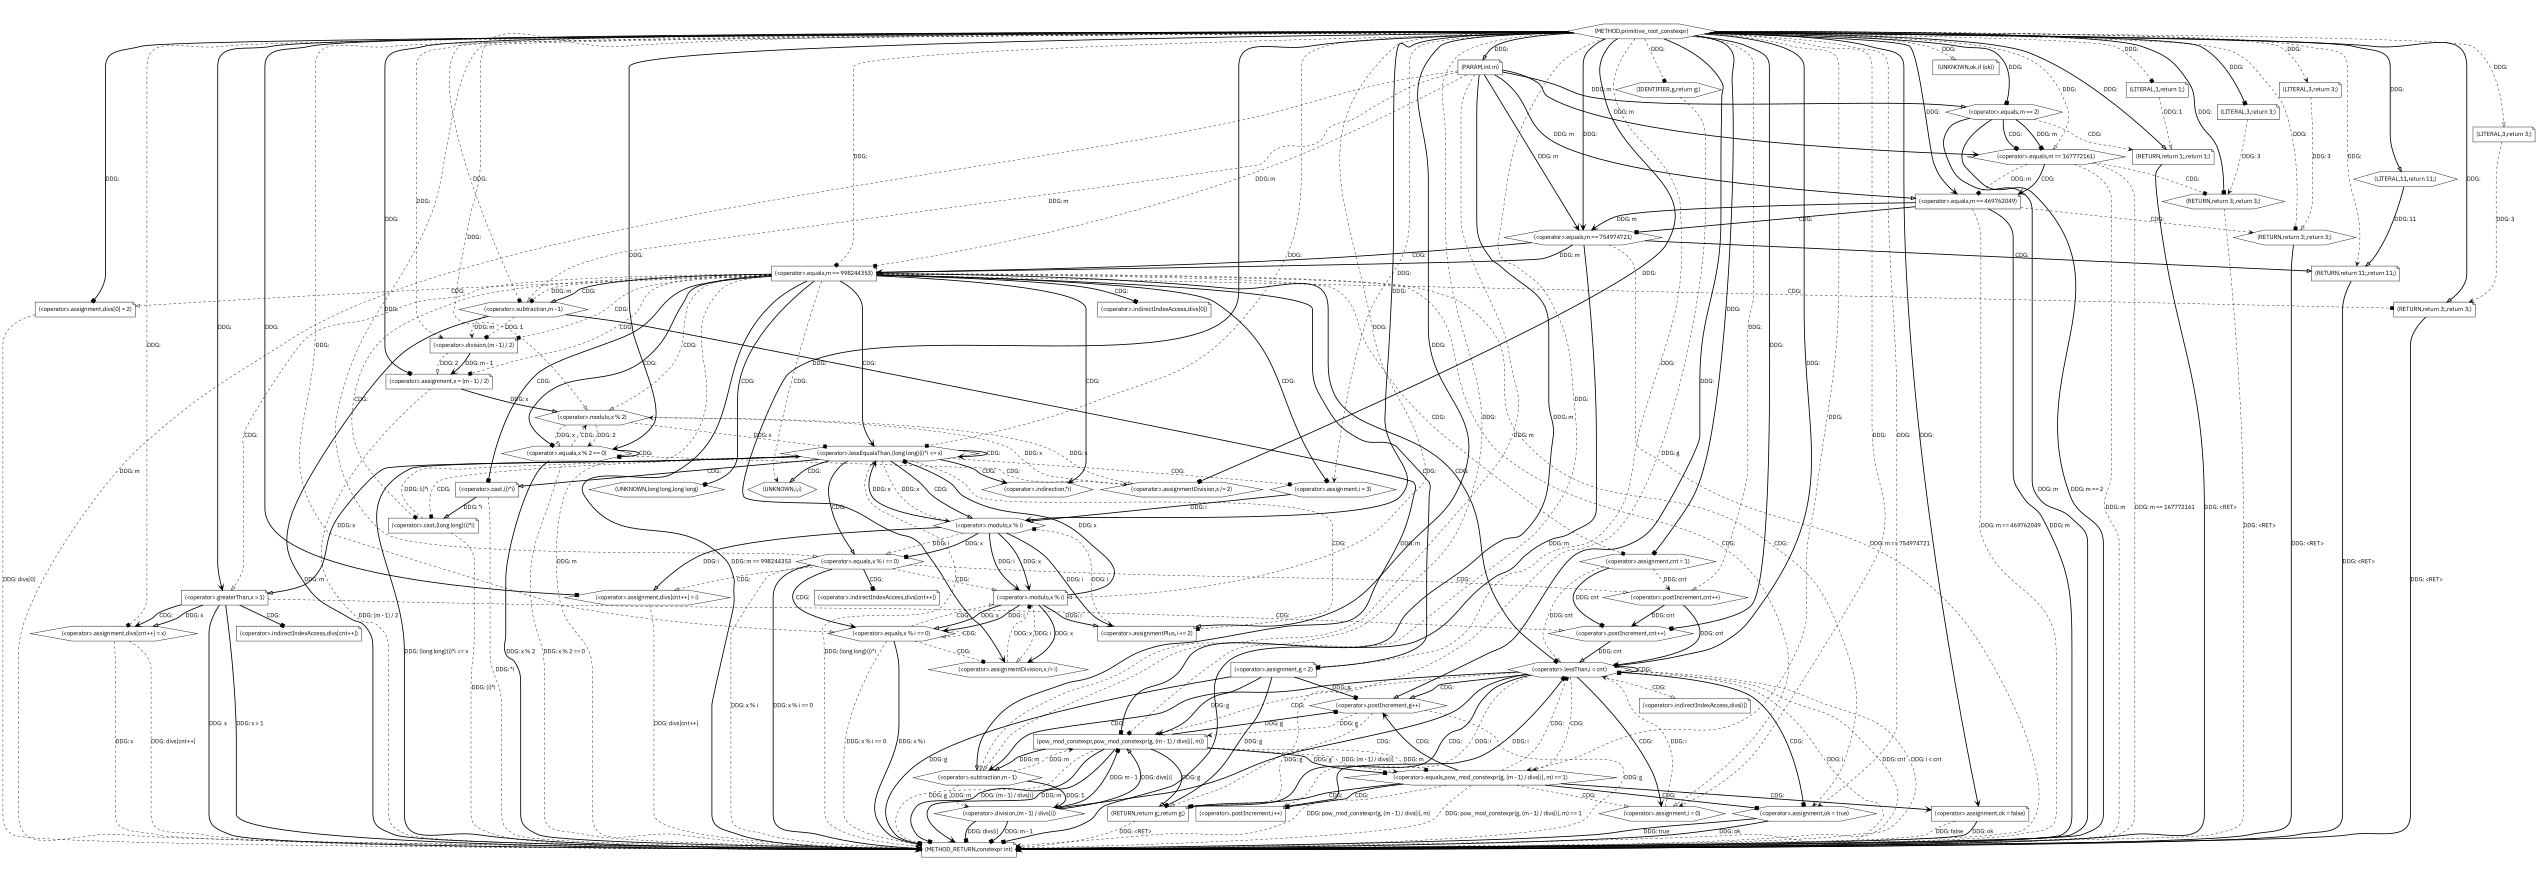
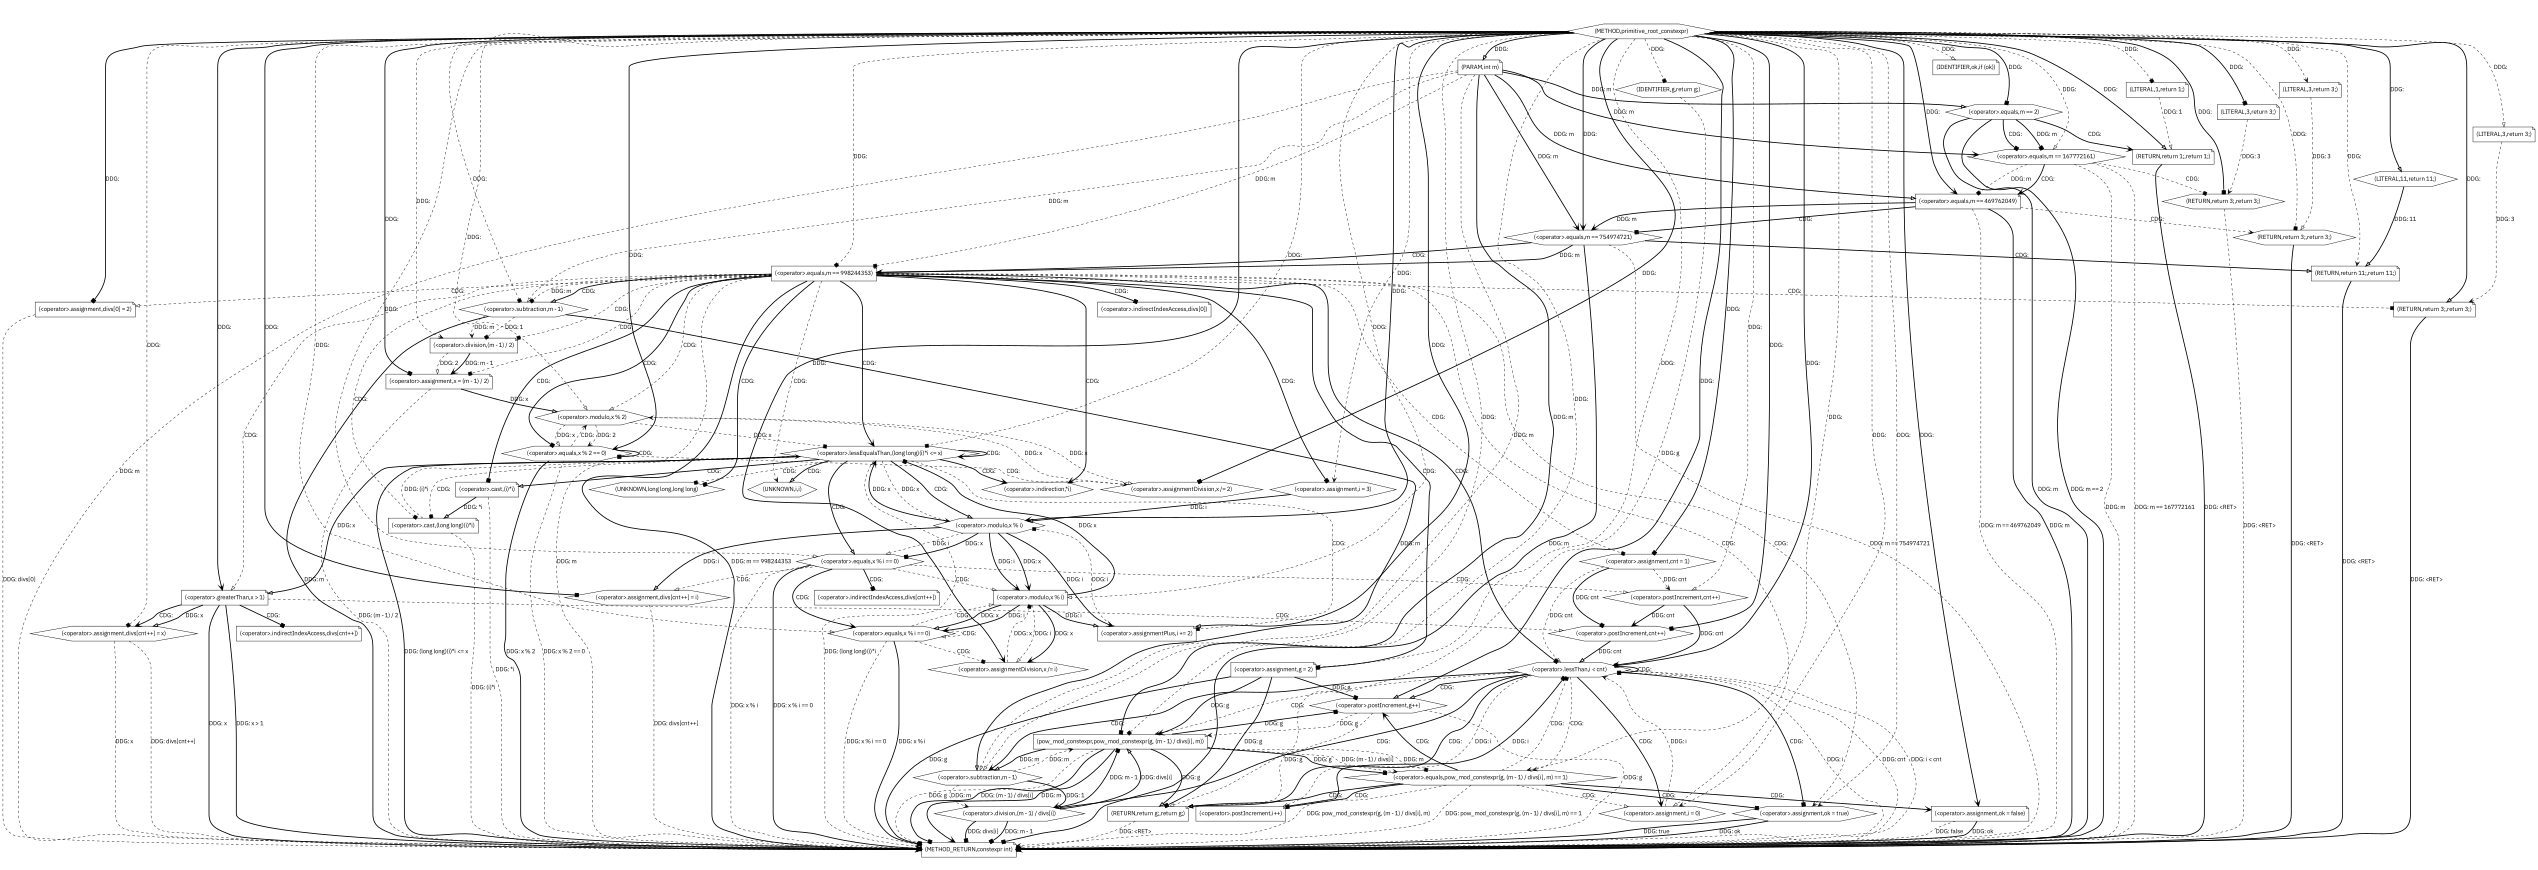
node "(UNKNOWN,ok,if (ok))": label "(UNKNOWN,ok,if (ok))" -> "(IDENTIFIER,ok,if (ok))"
edge "(<operator>.equals,m == 2)" -> "(RETURN,return 1;,return 1;)": style dashed -> bold
edge "(<operator>.lessEqualsThan,(long long)(i)*i <= x)" -> "(<operator>.assignment,i = 3)": now "(<operator>.lessEqualsThan,(long long)(i)*i <= x)" -> "(UNKNOWN,long long,long long)"
node "(<operator>.indirectIndexAccess,divs[i])": removed
edge "(<operator>.postIncrement,g++)" -> "(RETURN,return g;,return g;)": arrowhead box -> vee
